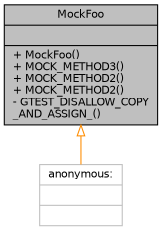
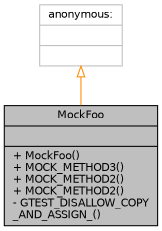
edge "anonymous:" -> "MockFoo": reversed
